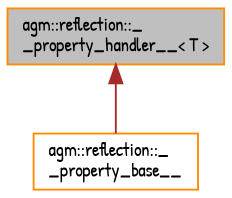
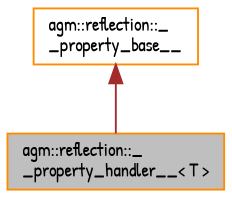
edge "agm::reflection::_ _property_base__" -> "agm::reflection::_ _property_handler__< T >": reversed
